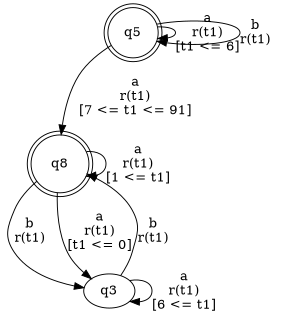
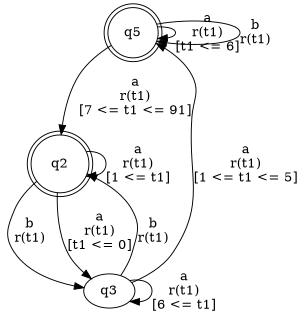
node "q8": label "q8" -> "q2"
edge "q3" -> "q5": added, label "a r(t1) [1 <= t1 <= 5]"
